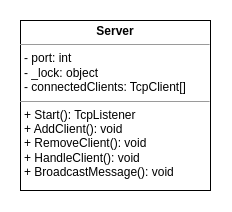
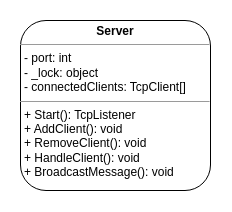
node "Server - port: int - _lock: object - connectedClients: TcpClient[] + Start(): TcpListener + AddClient(): void + RemoveClient(): void + HandleClient(): void + BroadcastMessage(): void": shape rectangle -> rounded rectangle
